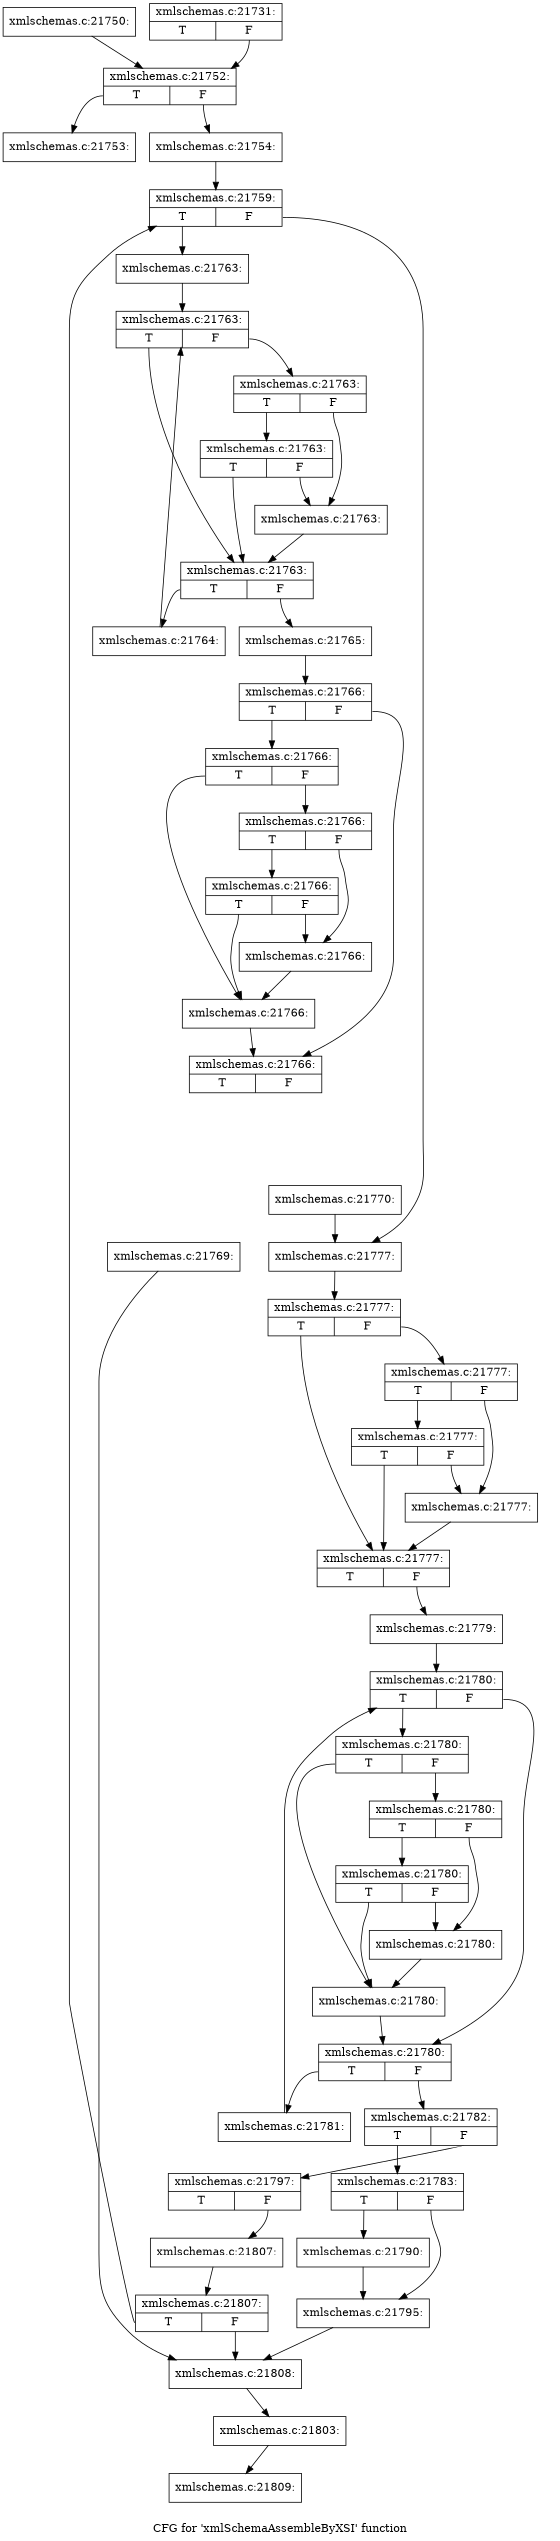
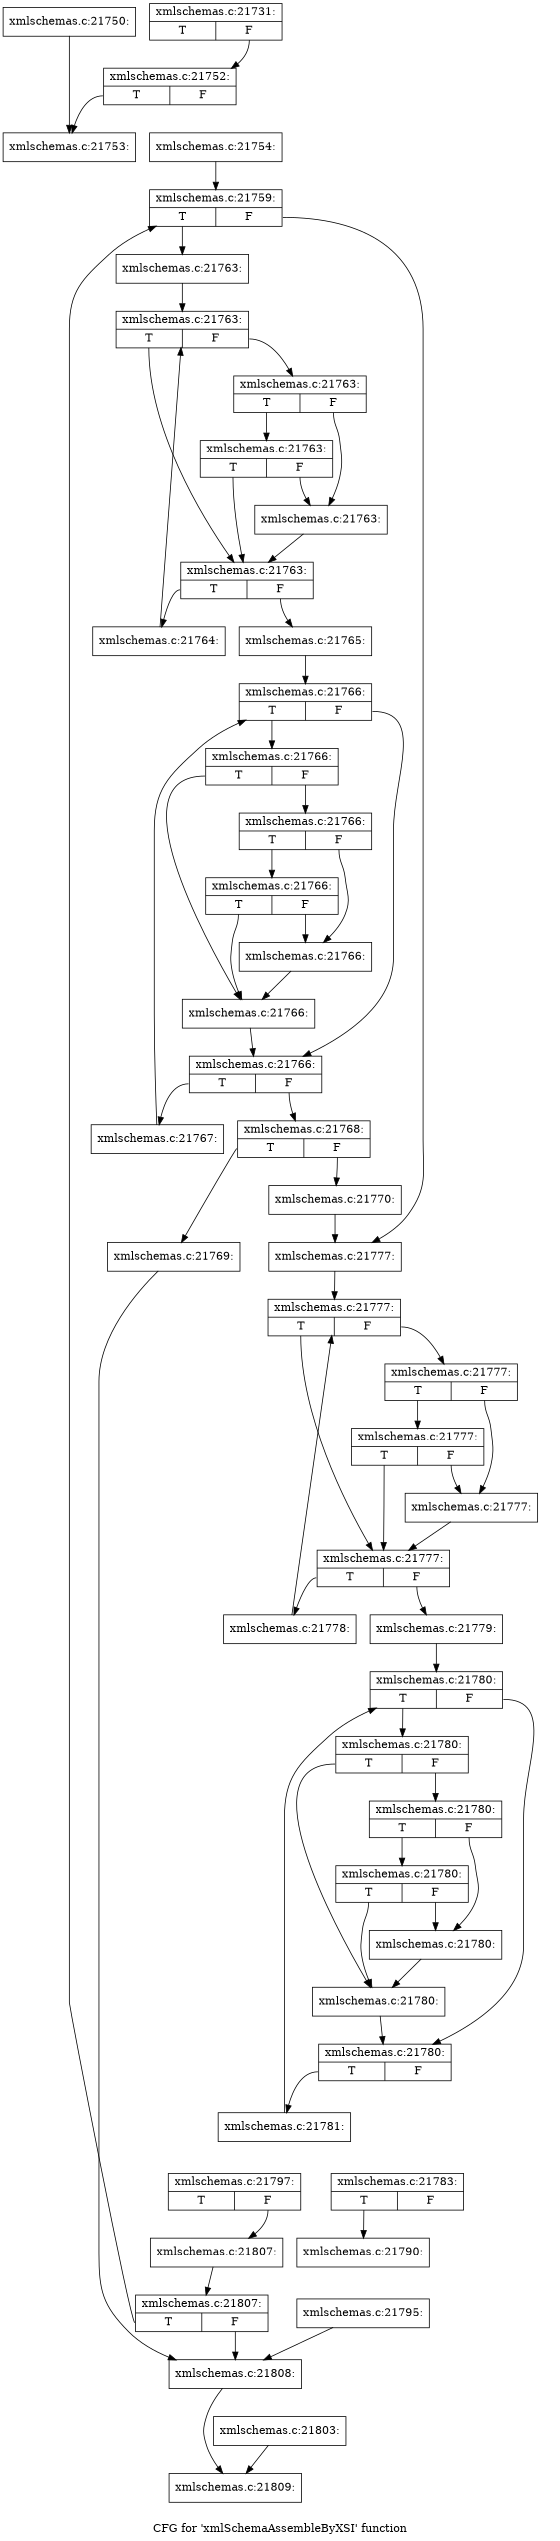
edge "xmlschemas.c:21750:" -> "xmlschemas.c:21752:": now "xmlschemas.c:21750:" -> "xmlschemas.c:21753:"
edge "xmlschemas.c:21752:" -> "xmlschemas.c:21754:": removed
node "xmlschemas.c:21767:": added
node "xmlschemas.c:21768:": added
node "xmlschemas.c:21778:": added
node "xmlschemas.c:21782:": removed
edge "xmlschemas.c:21783:" -> "xmlschemas.c:21795:": removed
edge "xmlschemas.c:21790:" -> "xmlschemas.c:21795:": removed
edge "xmlschemas.c:21808:" -> "xmlschemas.c:21803:": now "xmlschemas.c:21808:" -> "xmlschemas.c:21809:"
